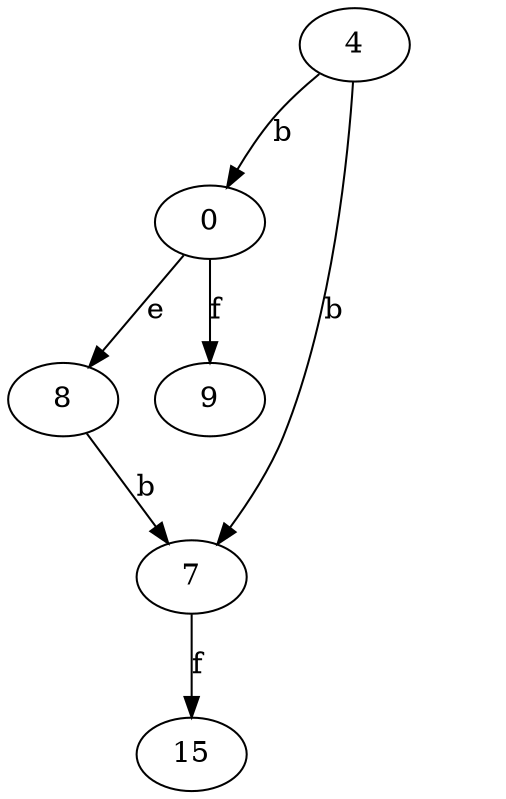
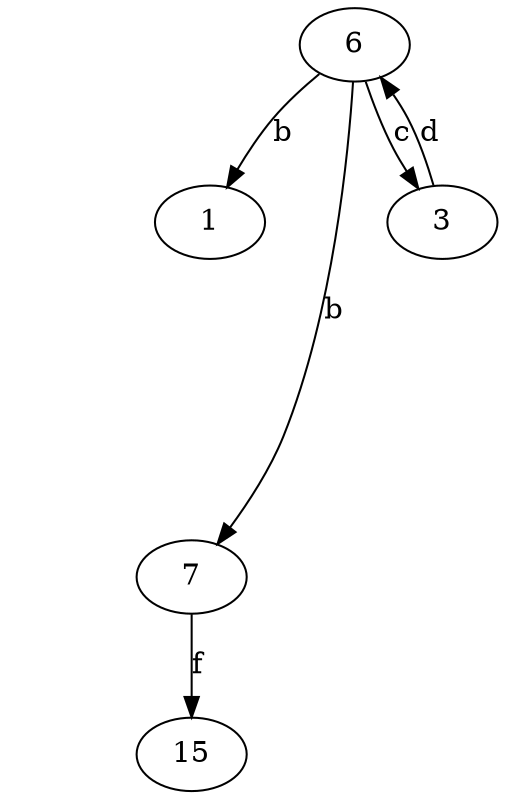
node "4": label "4" -> "6"
node "0": label "0" -> "1"
node "3": added
node "8": removed
node "9": removed
